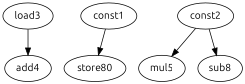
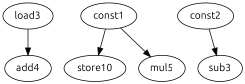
edge "const2" -> "mul5": now "const1" -> "mul5"
node "store80": label "store80" -> "store10"
node "sub8": label "sub8" -> "sub3"
